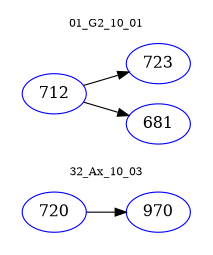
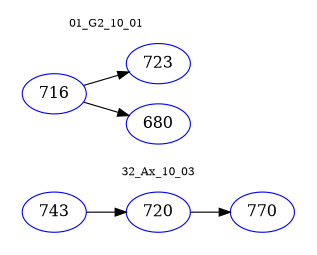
node "712": label "712" -> "716"
node "681": label "681" -> "680"
node "743": added
node "970": label "970" -> "770"
